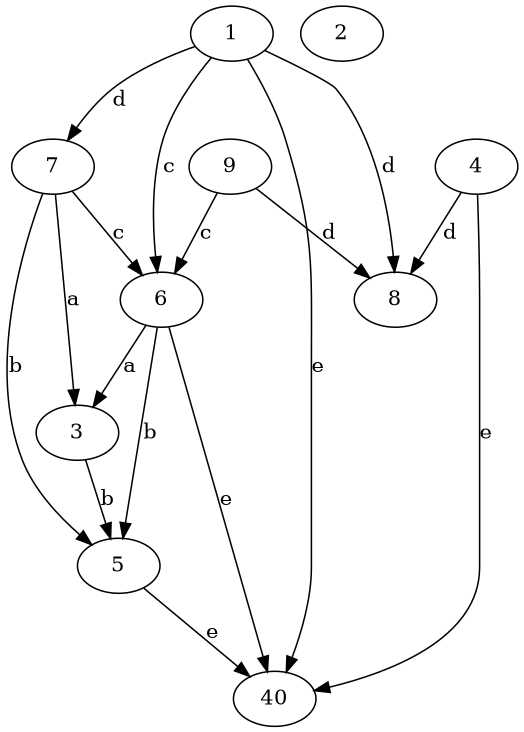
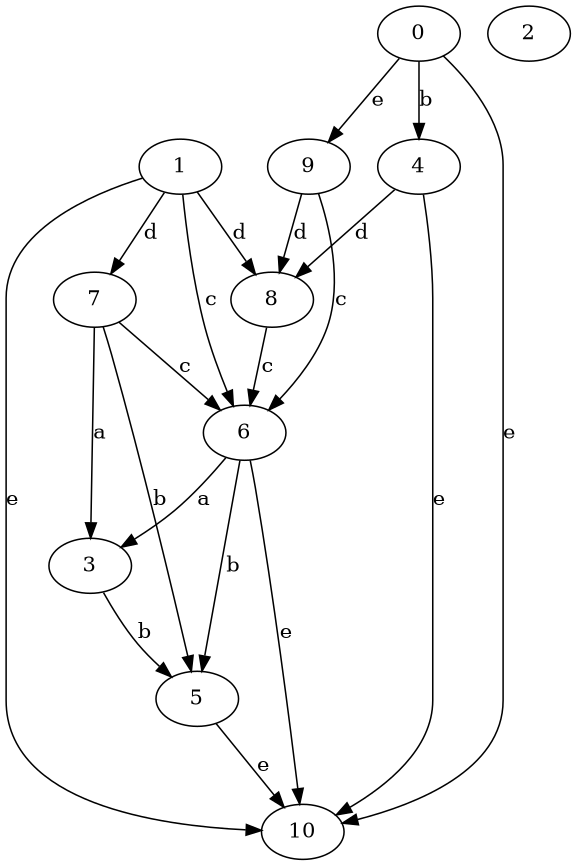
node "0": added
edge "8" -> "6": added, label "c"
node "40": label "40" -> "10"
